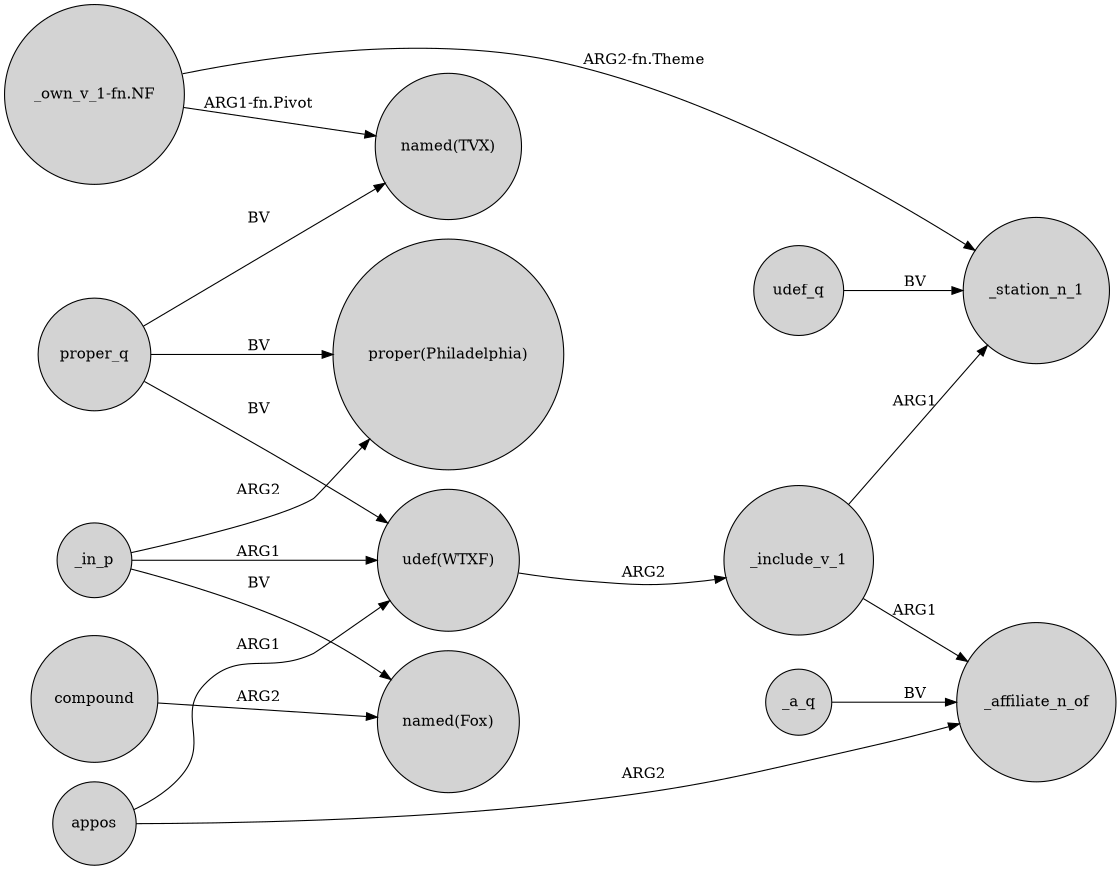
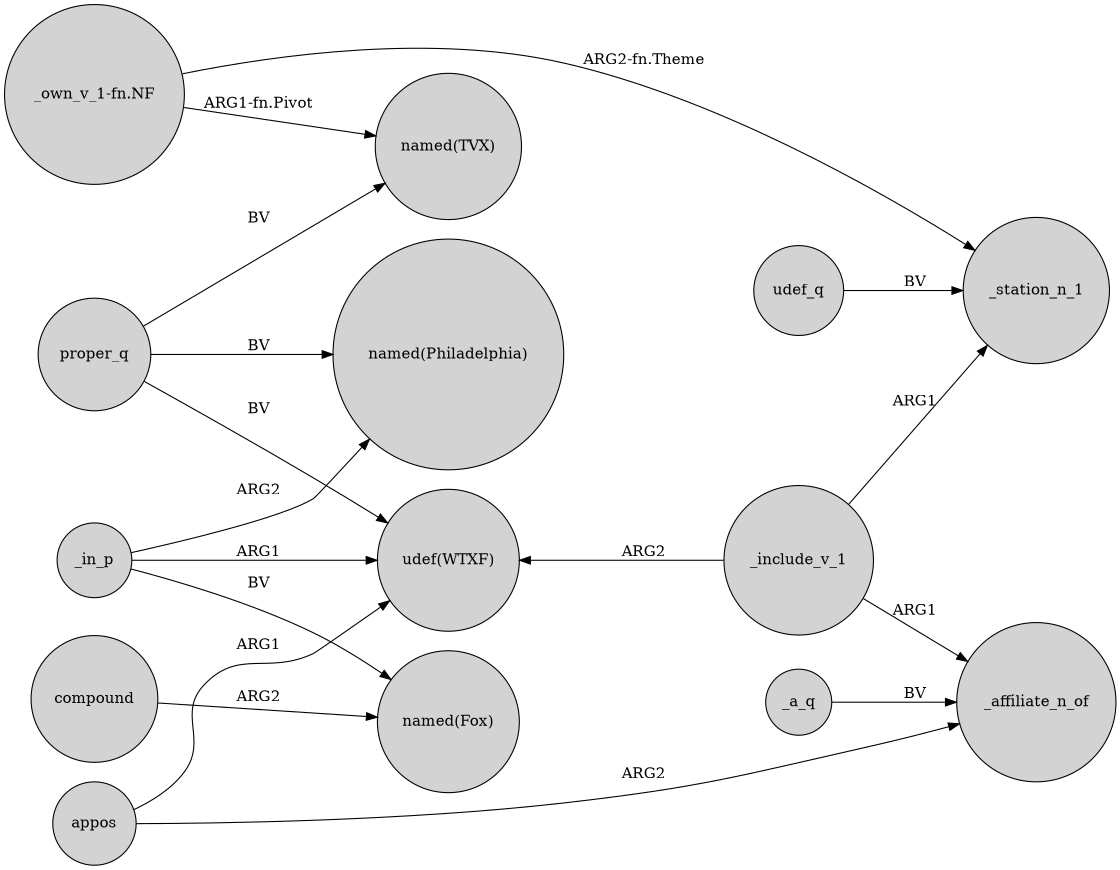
node "proper(Philadelphia)": label "proper(Philadelphia)" -> "named(Philadelphia)"
edge "udef(WTXF)" -> "_include_v_1": reversed
